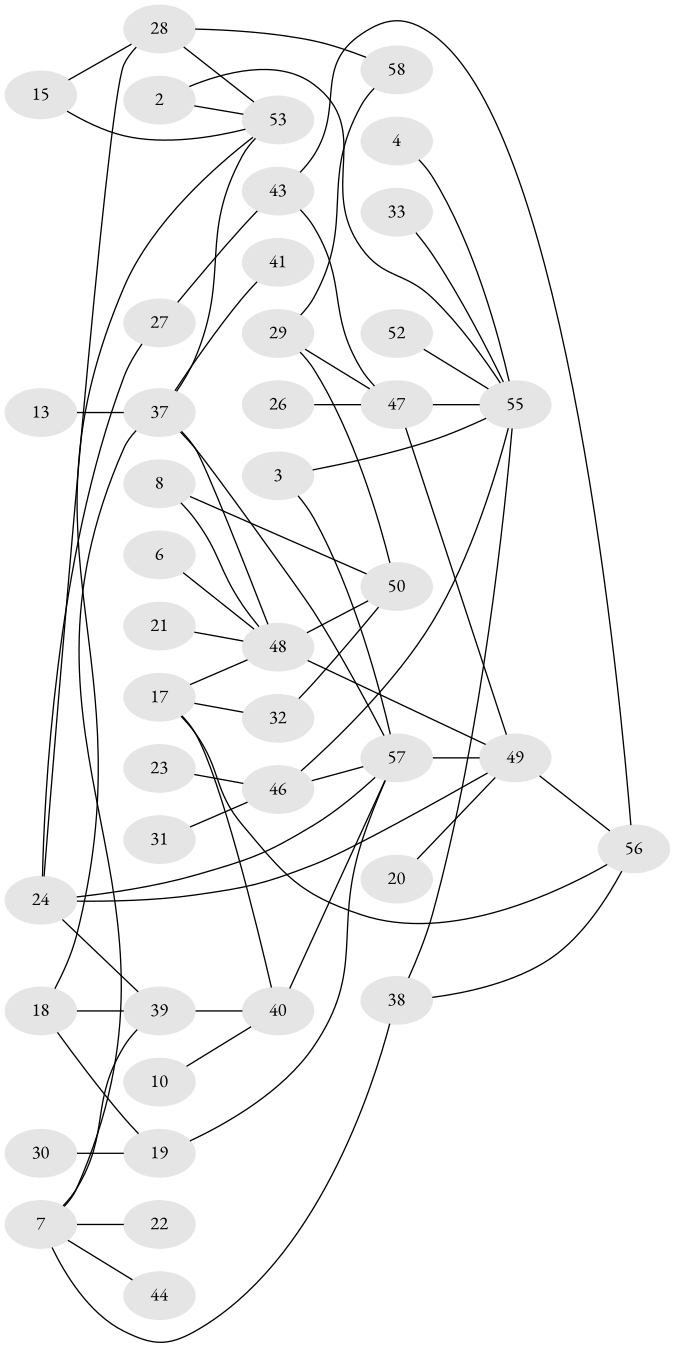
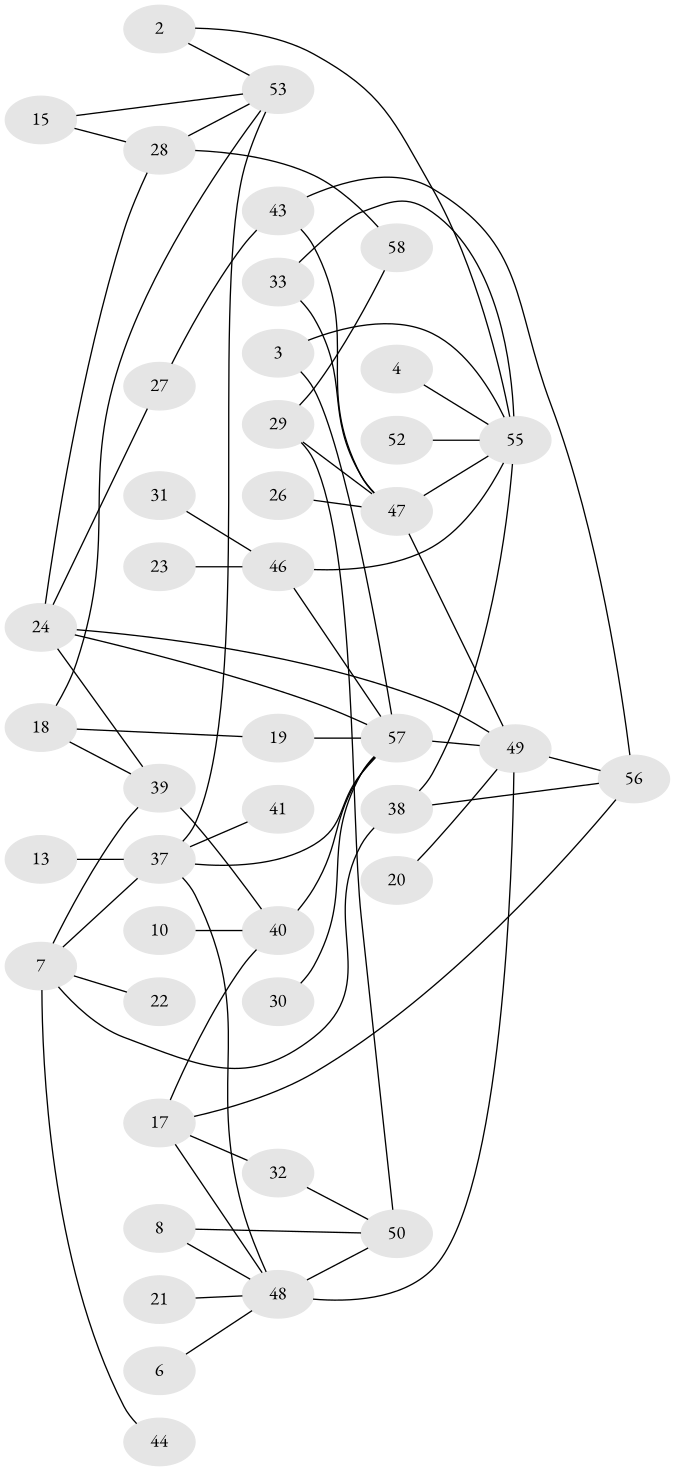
edge "33" -- "47": added
edge "30" -- "19": now "30" -- "57"
